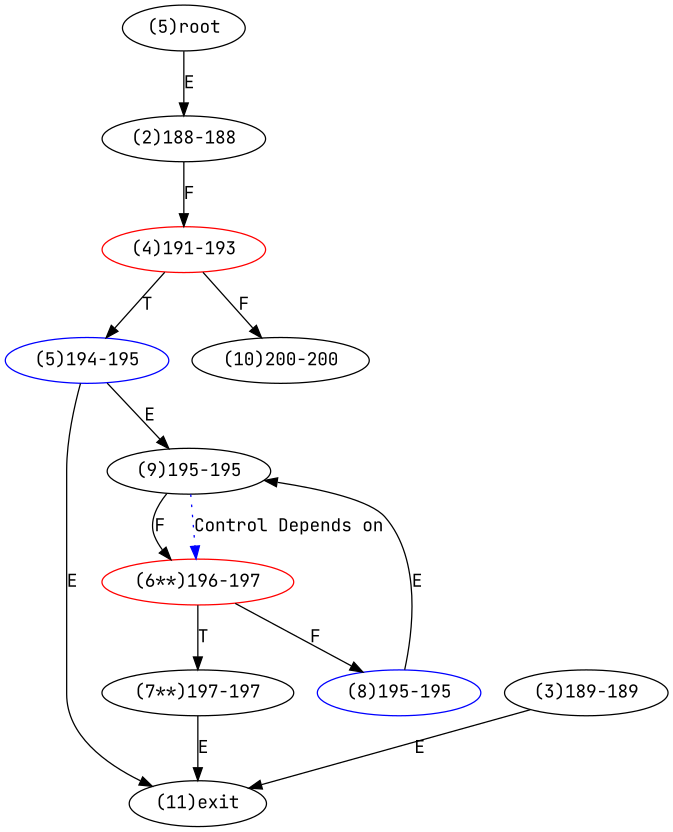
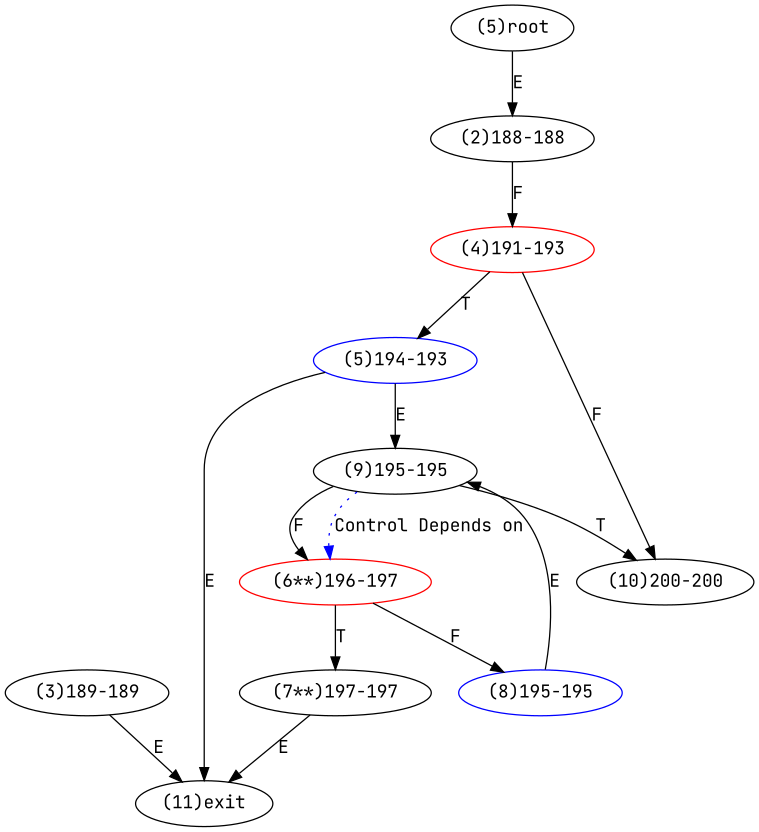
node "(5)194-195": label "(5)194-195" -> "(5)194-193"
edge "(9)195-195" -> "(10)200-200": added, label "T"
